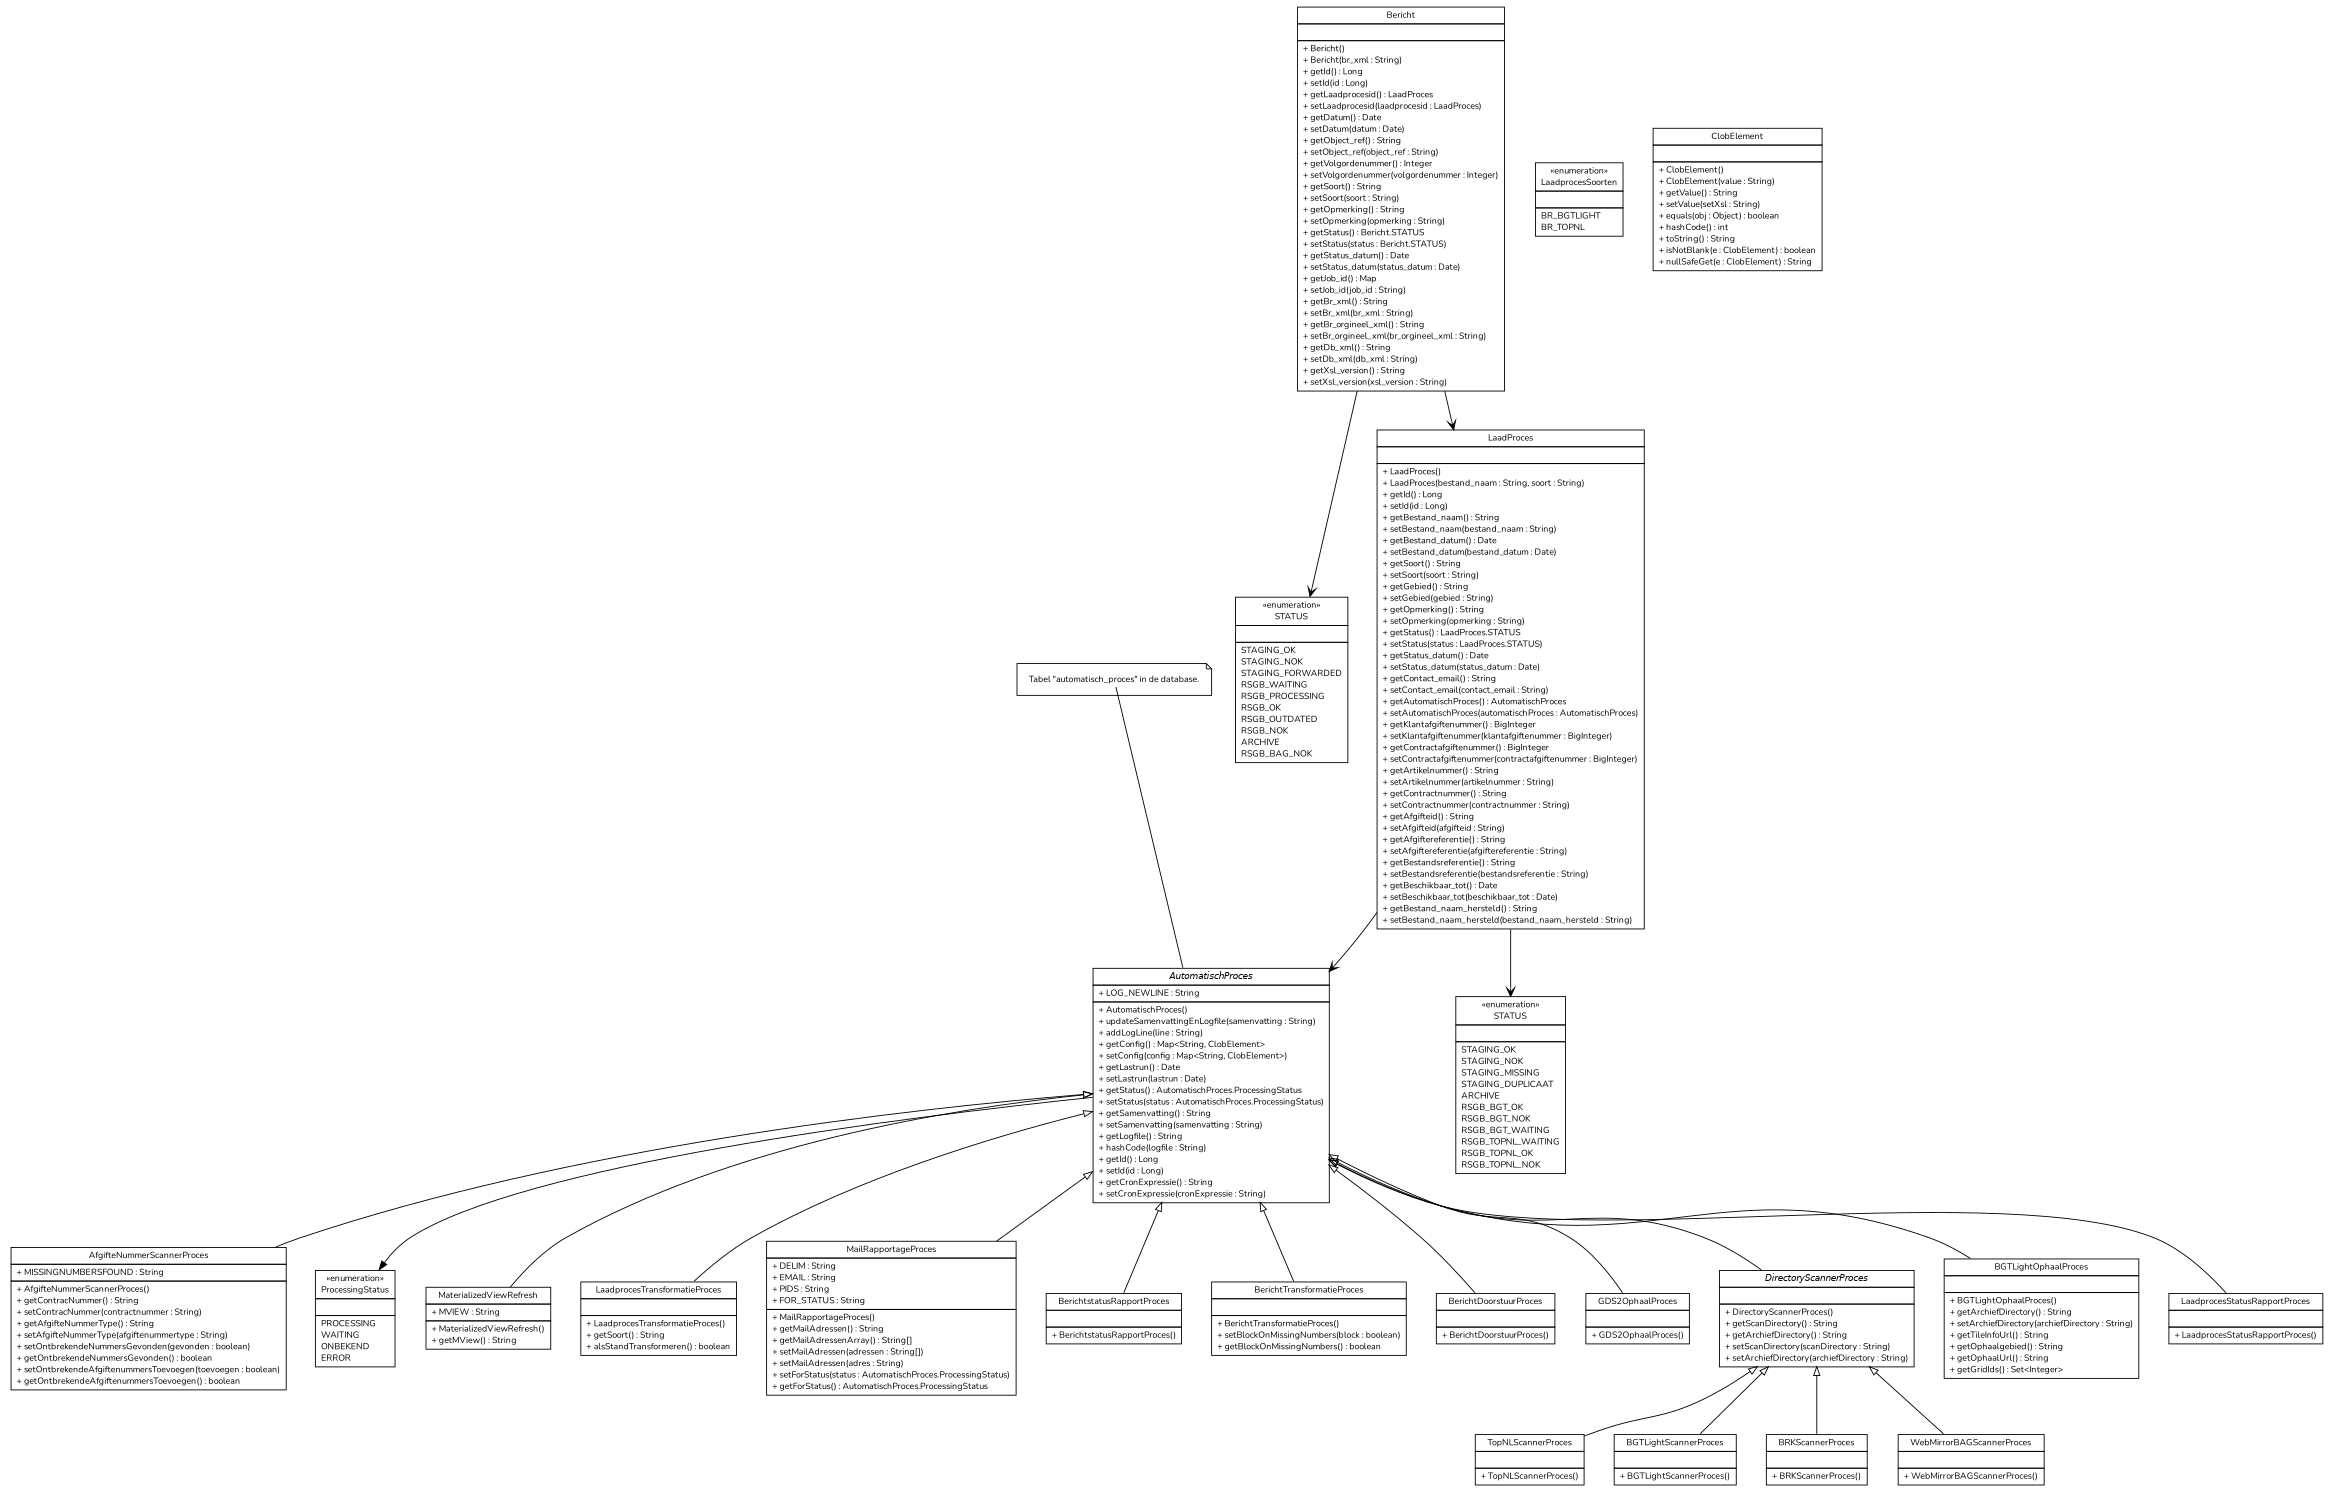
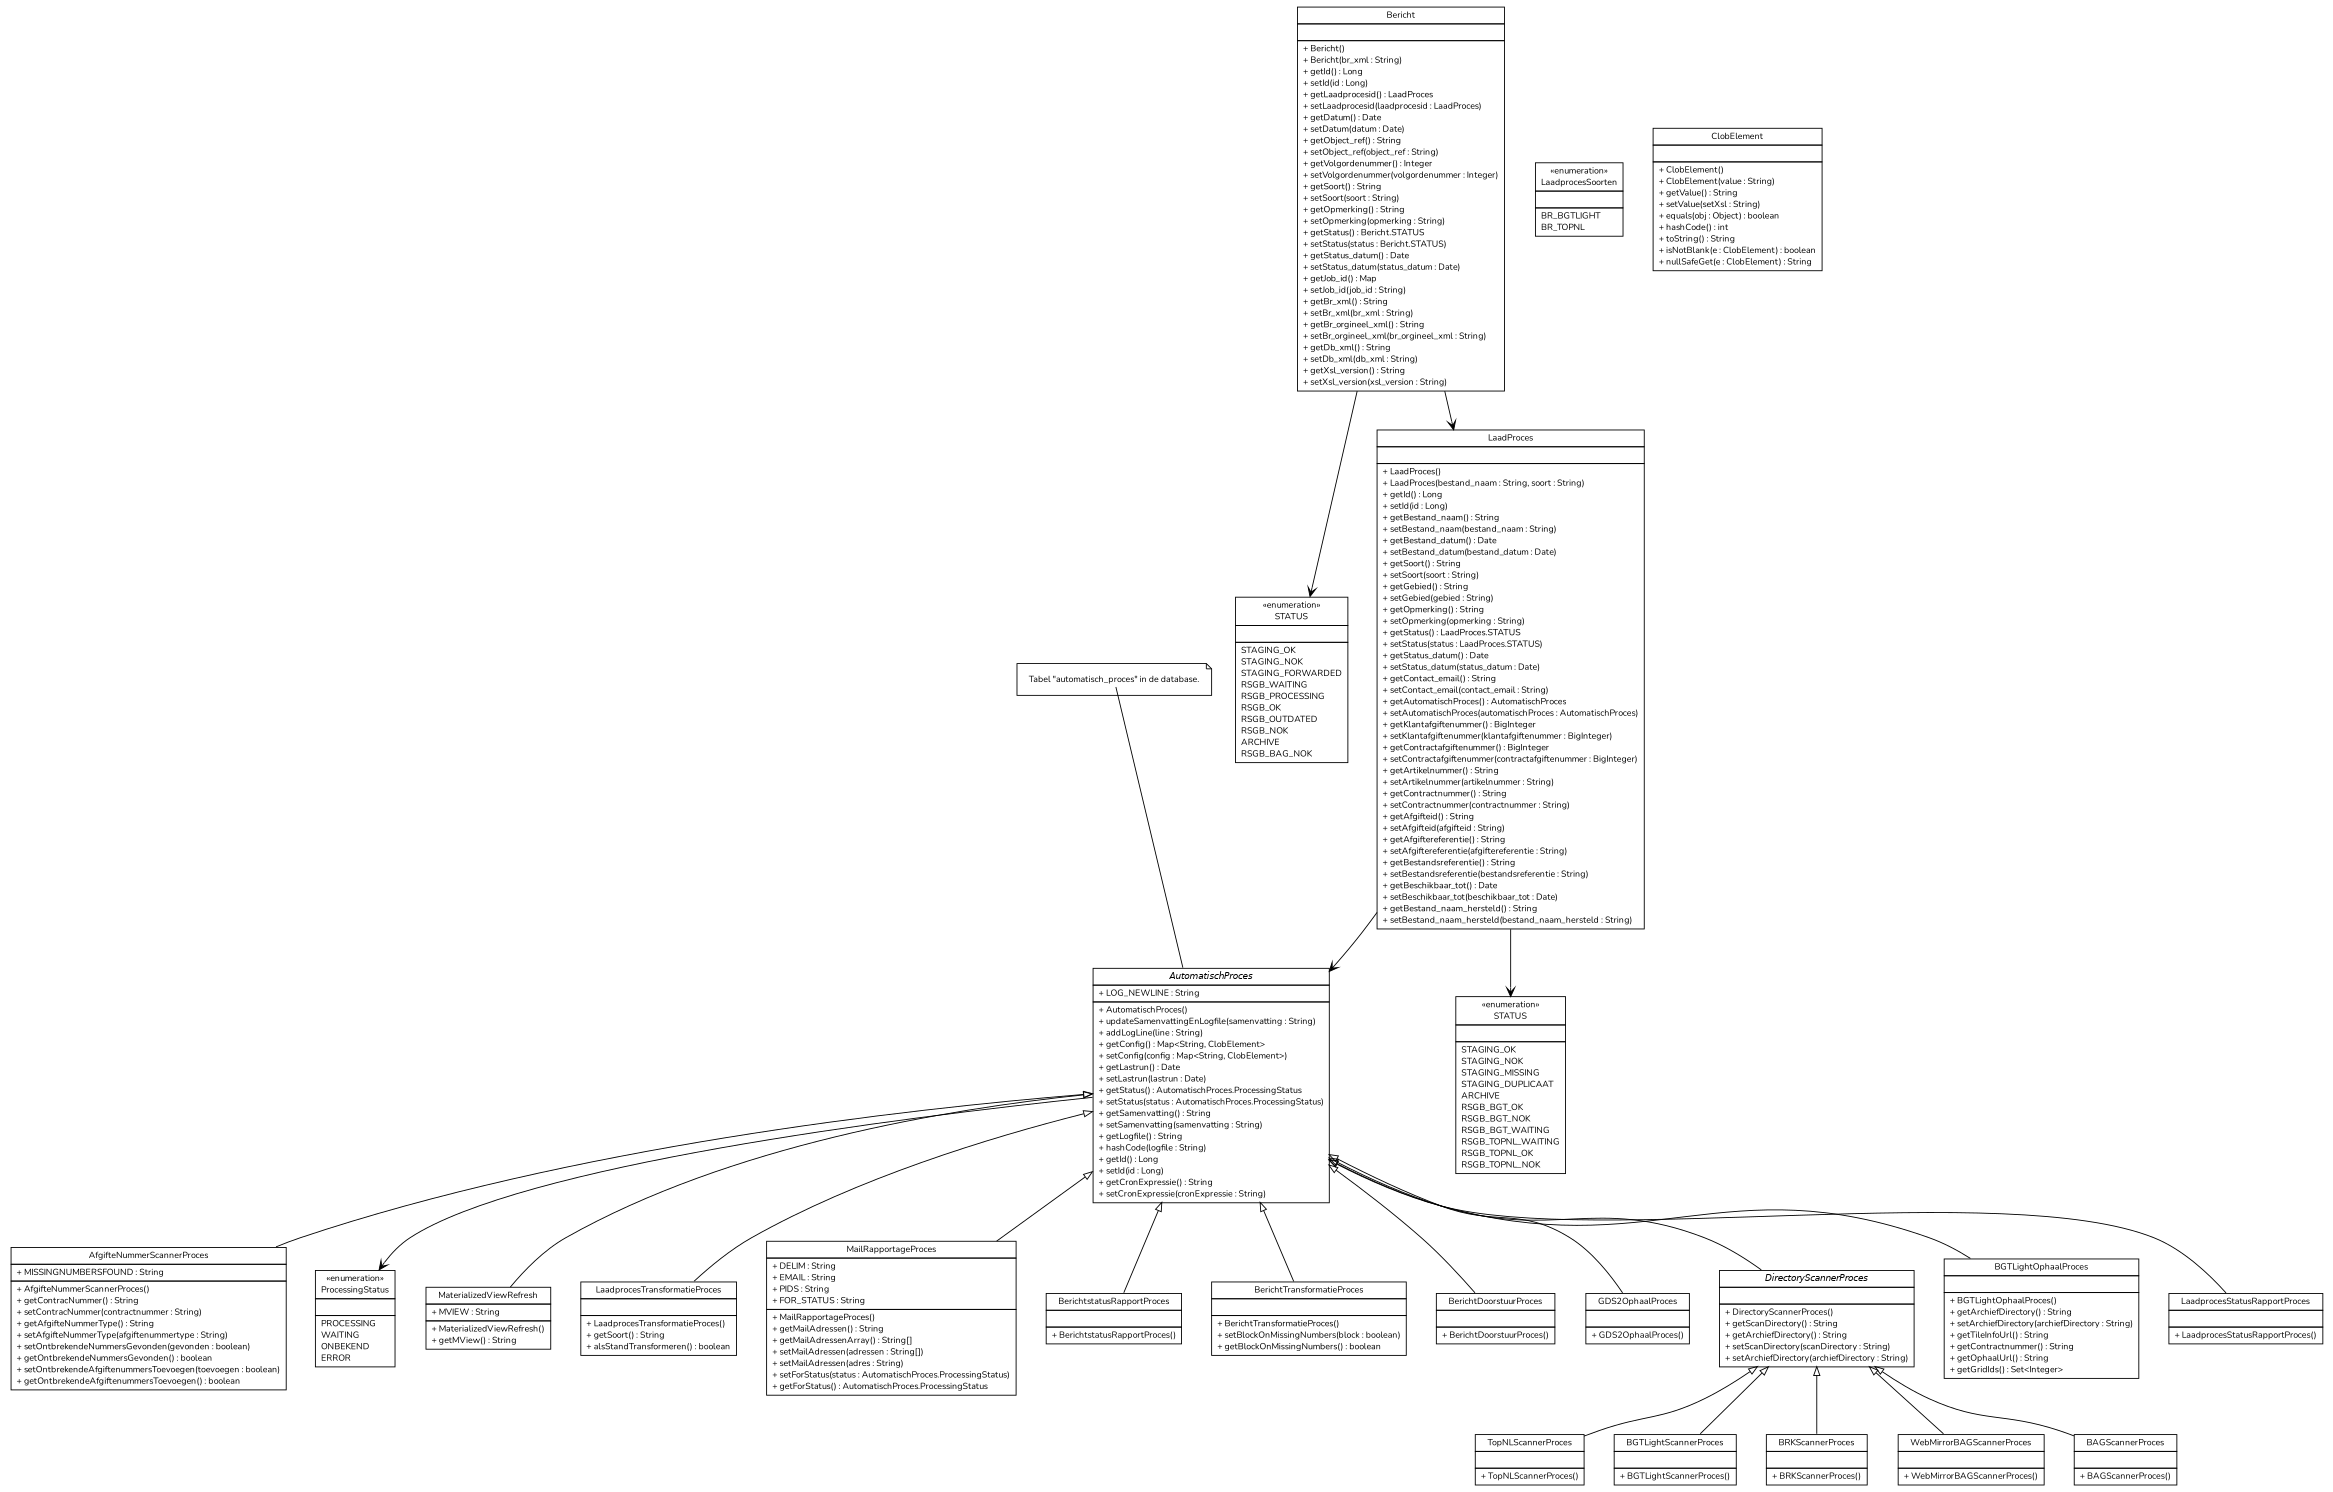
edge "AutomatischProces" -> "ProcessingStatus": arrowhead normal -> open
node "BGTLightOphaalProces": text "+ getOphaalgebied() : String" -> "+ getContractnummer() : String"
node "BAGScannerProces": added
